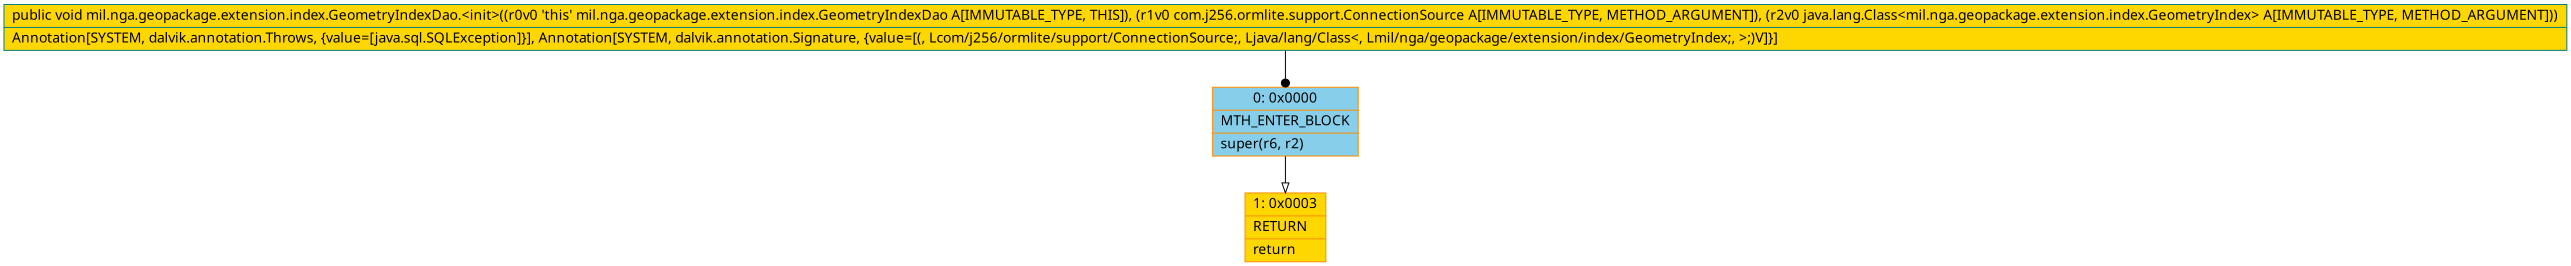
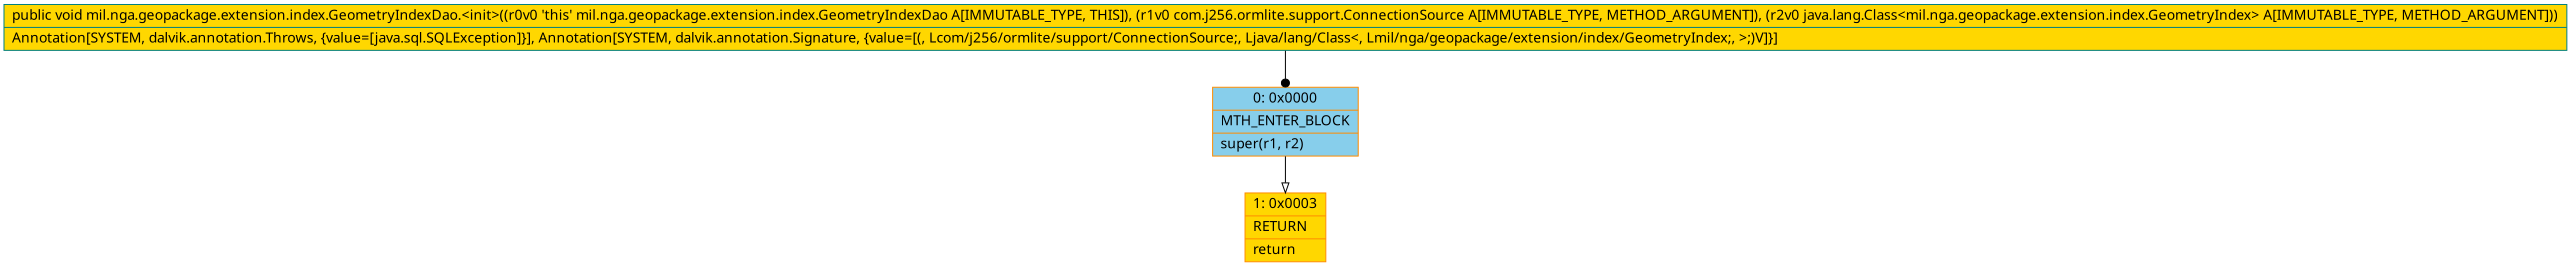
node "0: 0x0000": text "super(r6, r2)" -> "super(r1, r2)"
